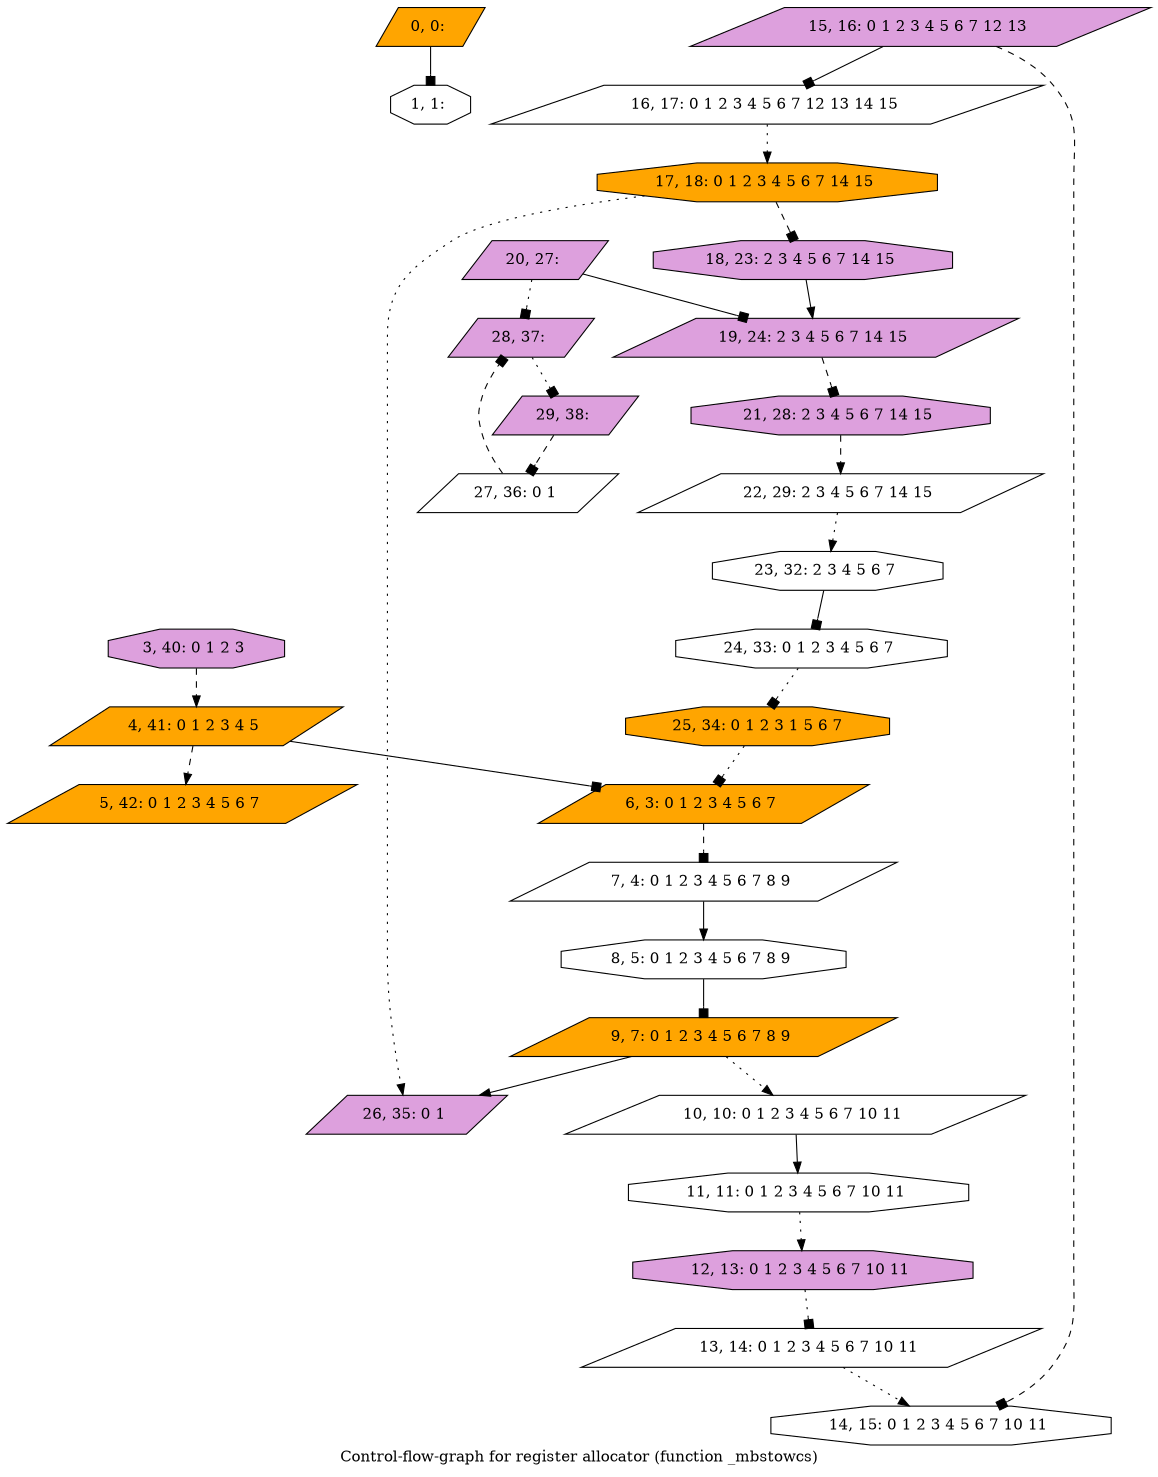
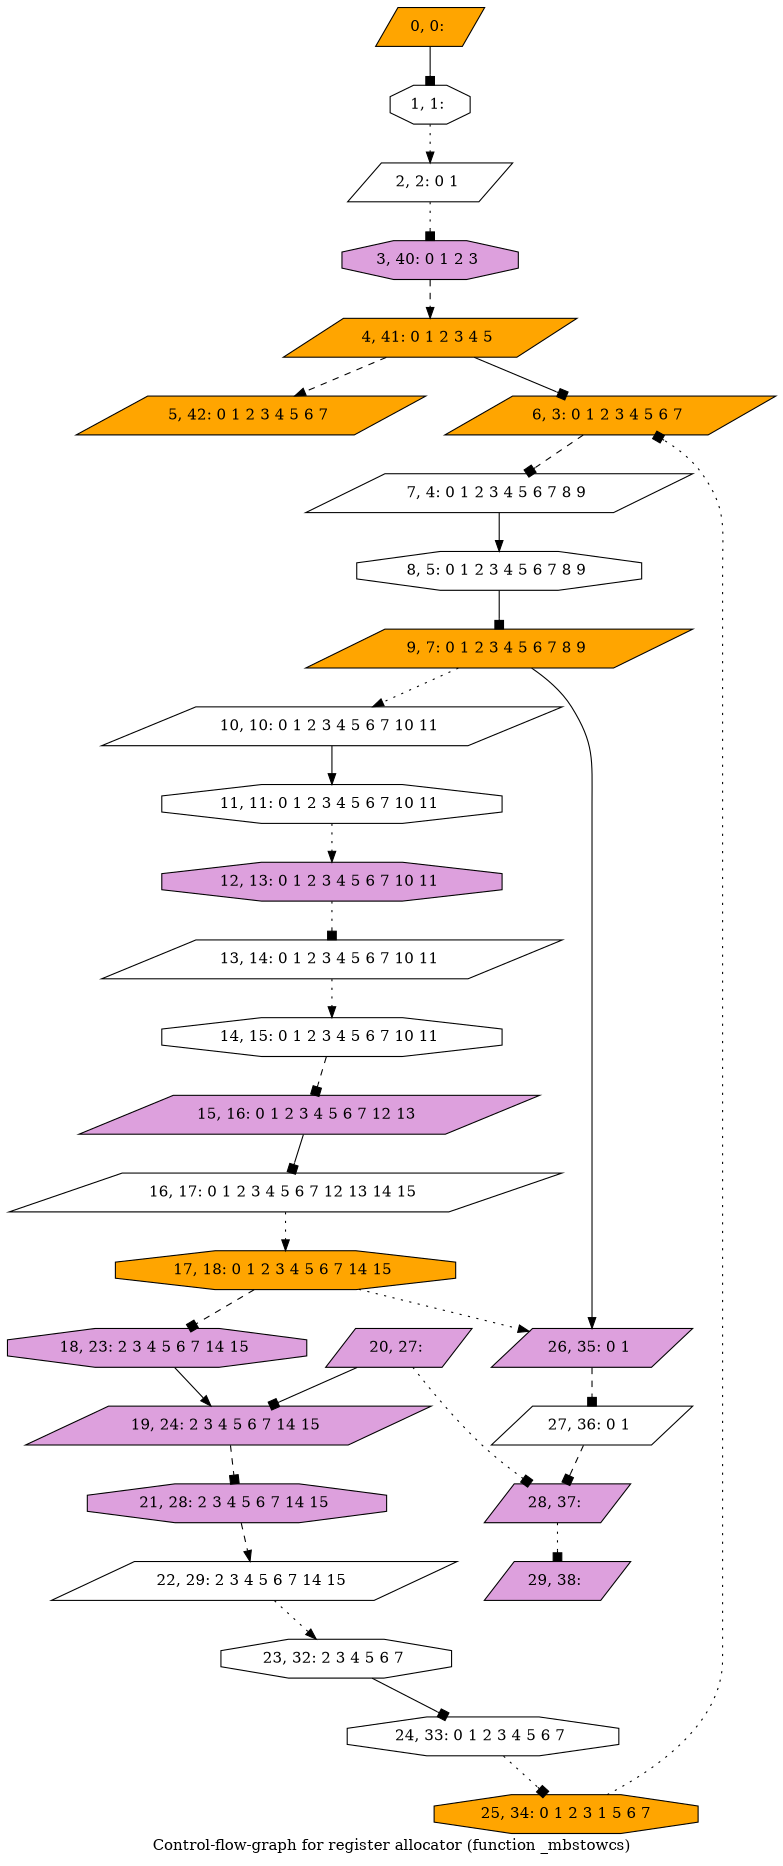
node "2, 2: 0 1": added
edge "29, 38:" -> "27, 36: 0 1": now "26, 35: 0 1" -> "27, 36: 0 1"
edge "15, 16: 0 1 2 3 4 5 6 7 12 13" -> "14, 15: 0 1 2 3 4 5 6 7 10 11": reversed
